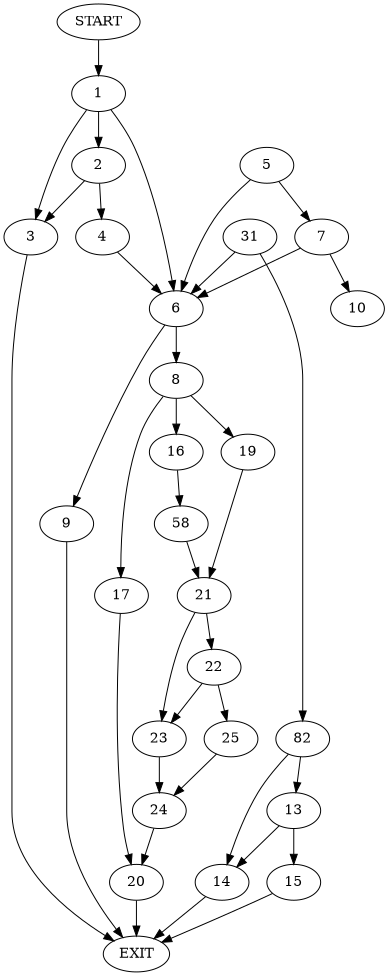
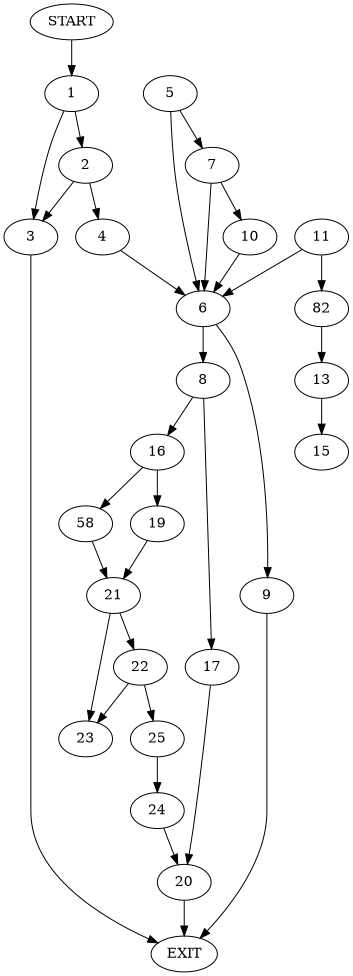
edge "1" -> "6": now "10" -> "6"
node "31": label "31" -> "11"
edge "8" -> "19": now "16" -> "19"
edge "23" -> "24": removed
node "14": removed
edge "15" -> "EXIT": removed
